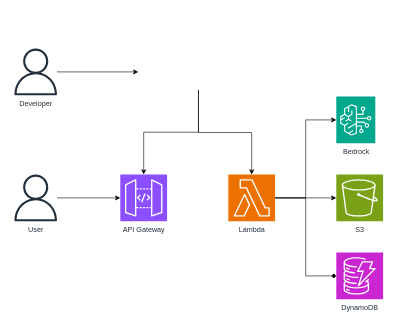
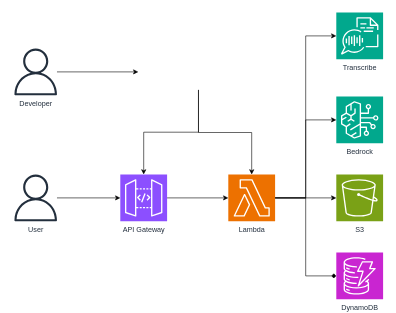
node "Transcribe": added
edge "Lambda" -> "Transcribe": added
node "Bedrock": size 39x47 -> 47x47
edge "API Gateway" -> "Lambda": added
